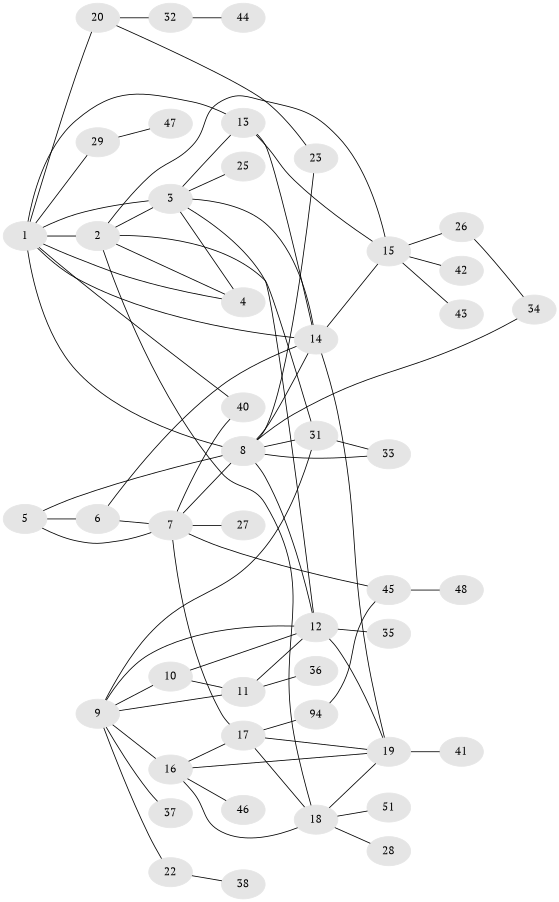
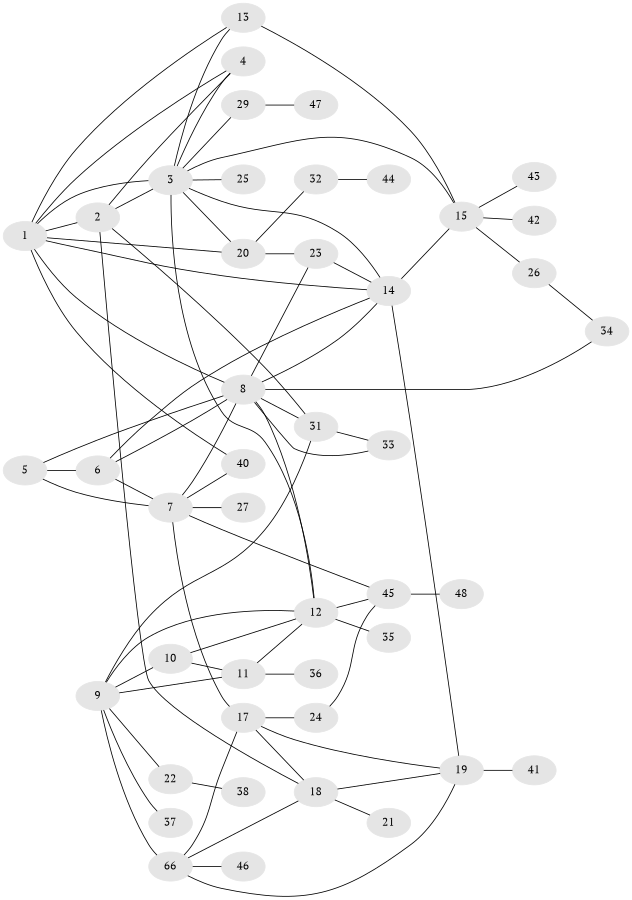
edge "2" -- "15": now "3" -- "15"
edge "29" -- "1": now "29" -- "3"
edge "3" -- "20": added
edge "13" -- "14": now "23" -- "14"
edge "8" -- "6": added
edge "12" -- "19": now "12" -- "45"
node "94": label "94" -> "24"
node "16": label "16" -> "66"
node "51": label "51" -> "21"
node "28": removed
